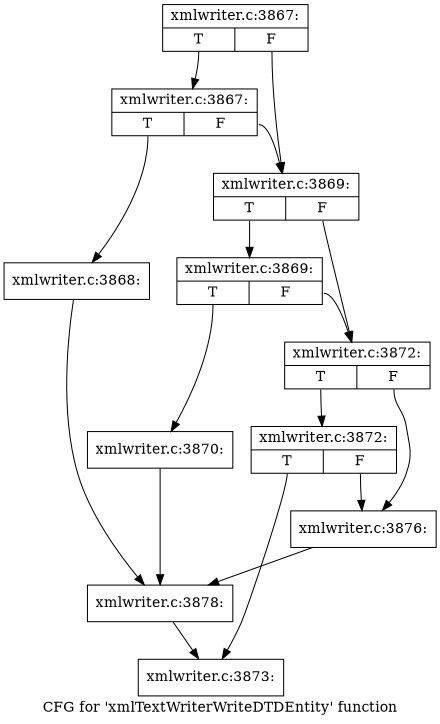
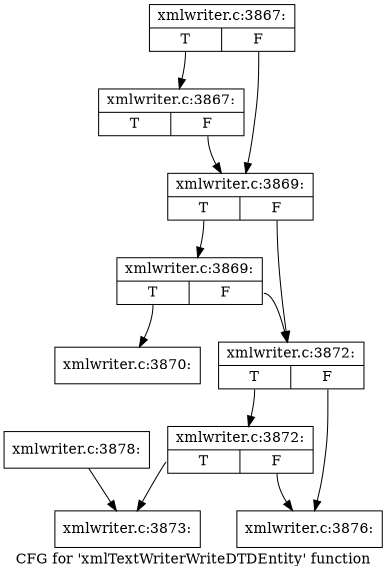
node "xmlwriter.c:3868:": removed
edge "xmlwriter.c:3870:" -> "xmlwriter.c:3878:": removed
edge "xmlwriter.c:3876:" -> "xmlwriter.c:3878:": removed
